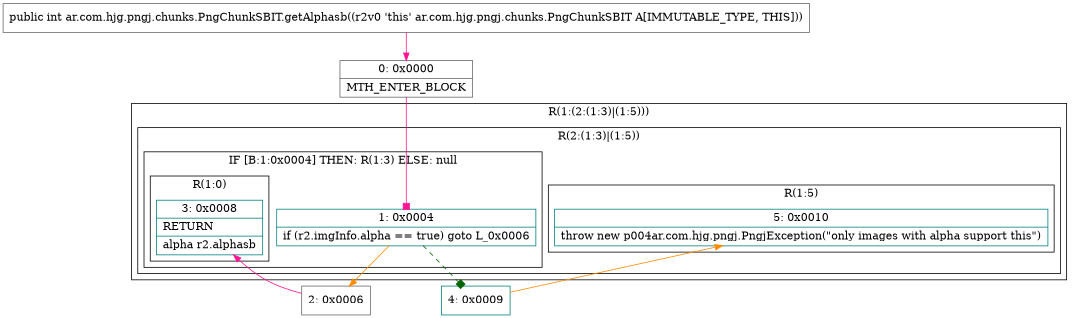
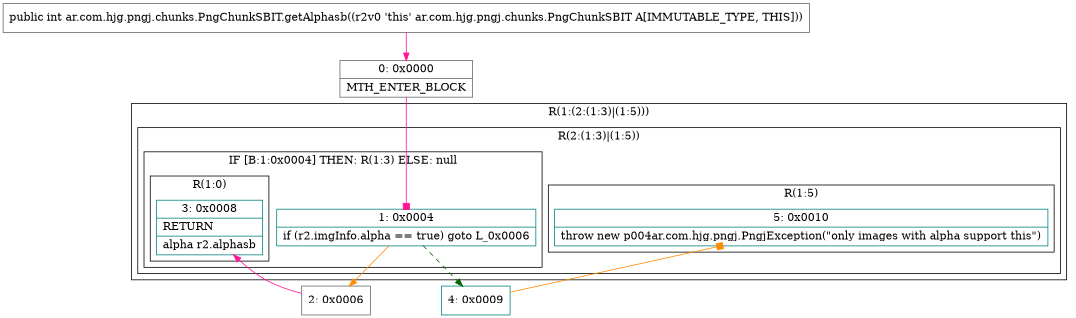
edge "1: 0x0004" -> "4: 0x0009": arrowhead box -> normal
edge "4: 0x0009" -> "5: 0x0010": arrowhead normal -> box
